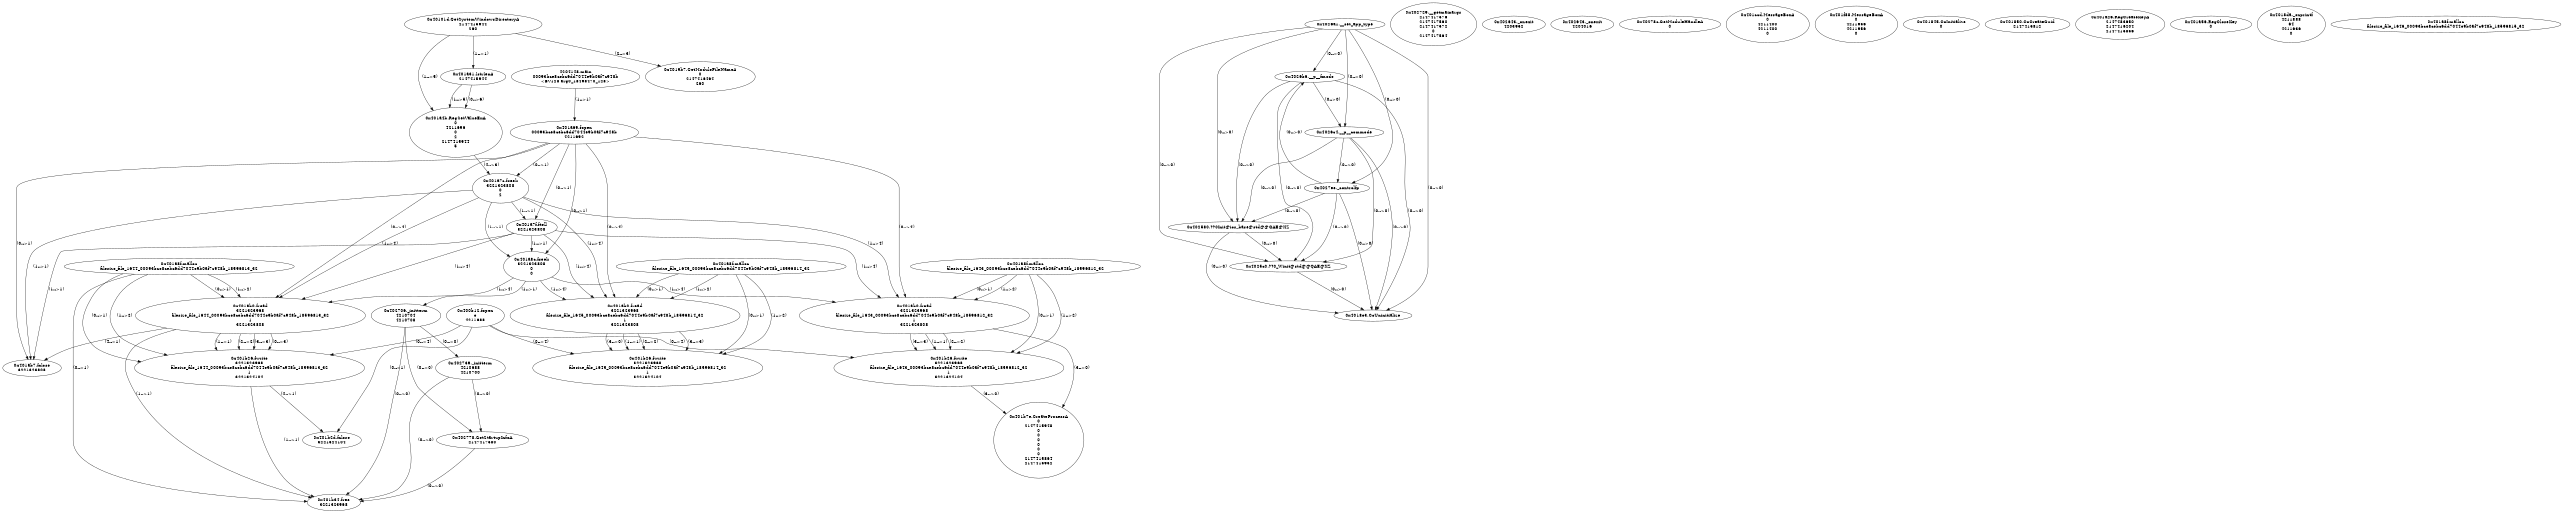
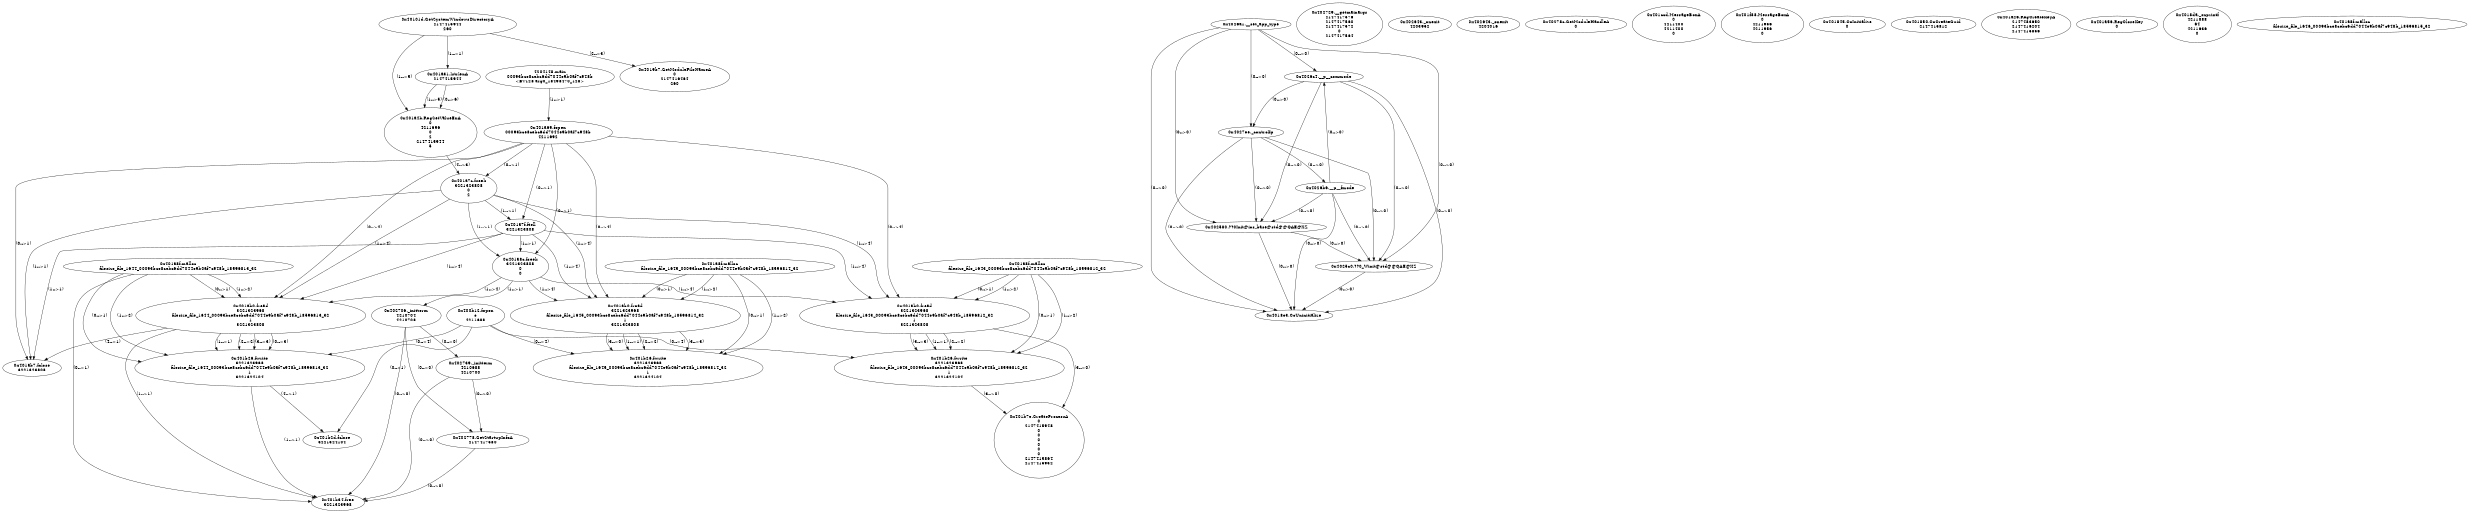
edge "0x4026a1.__set_app_type" -> "0x4026b6.__p__fmode": removed, label "(0-->0)"
